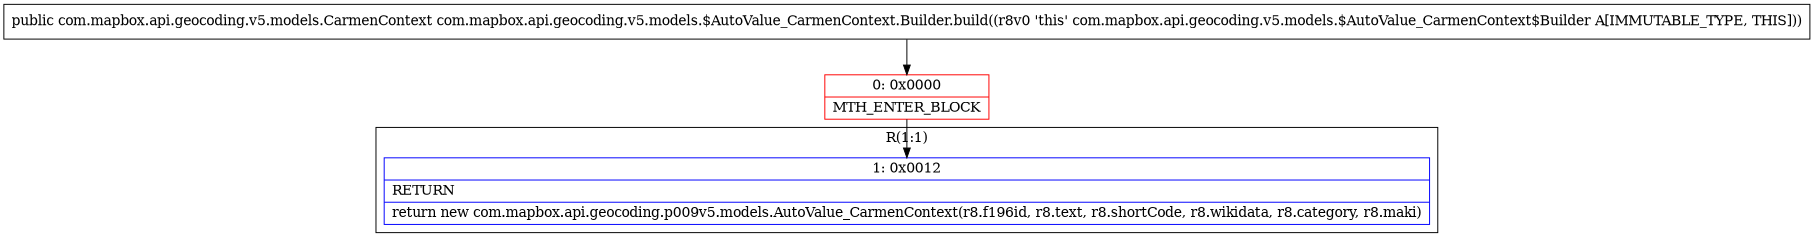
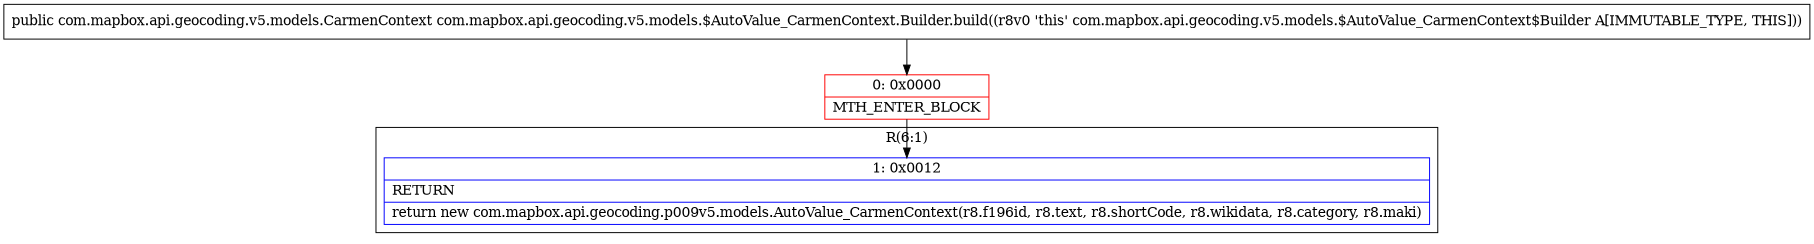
cluster "R(1:1)": label "R(1:1)" -> "R(6:1)"
